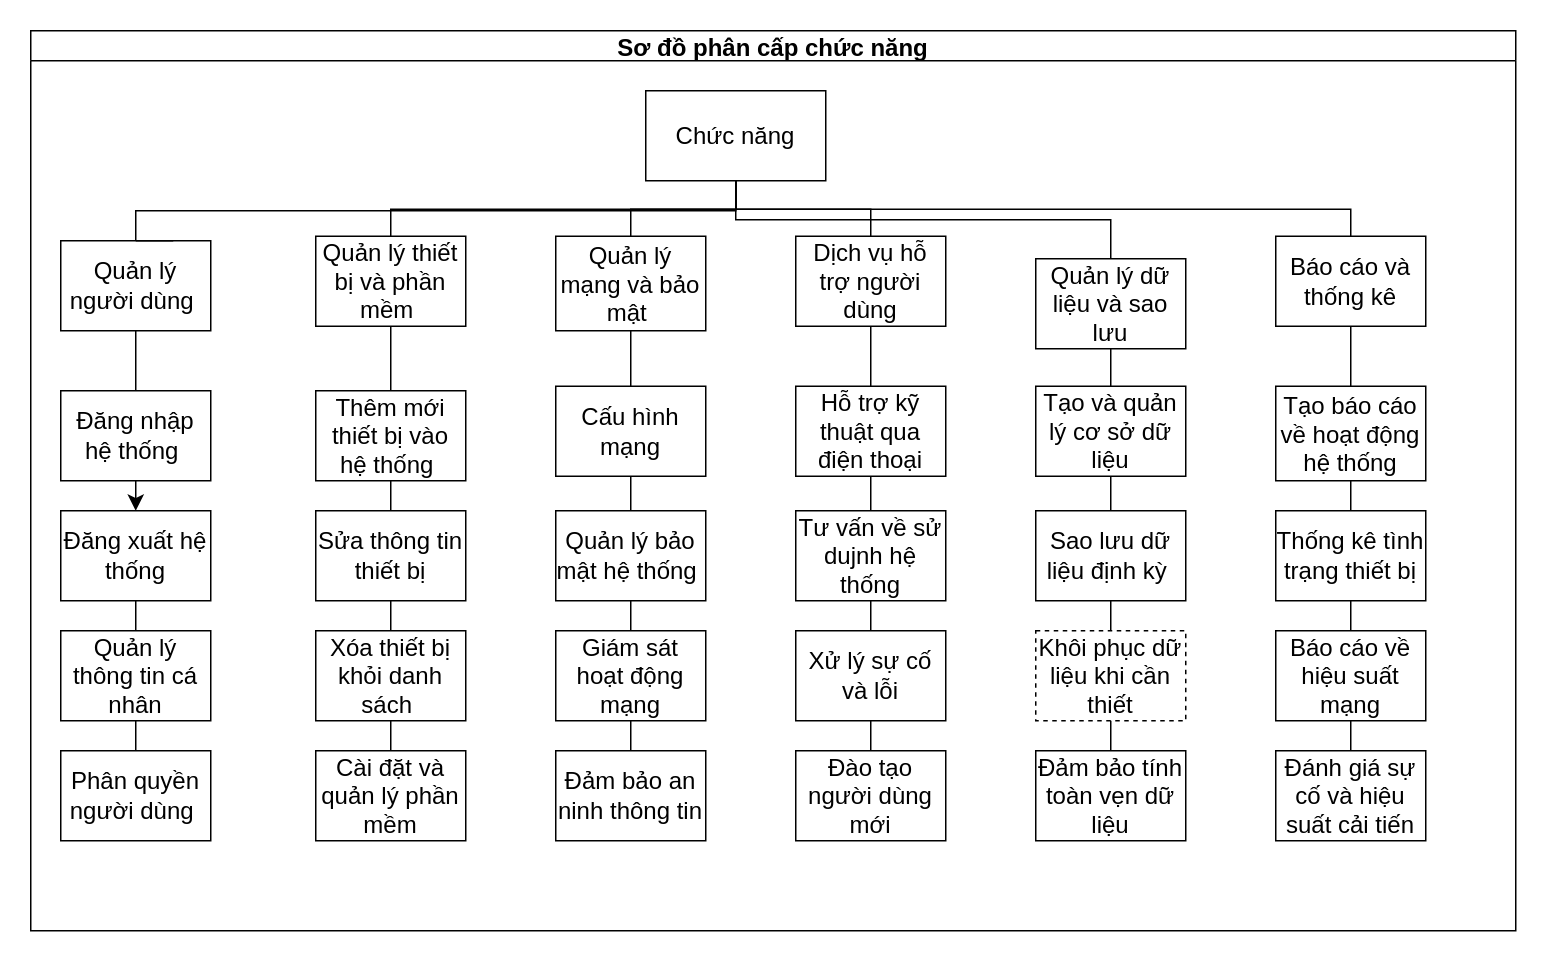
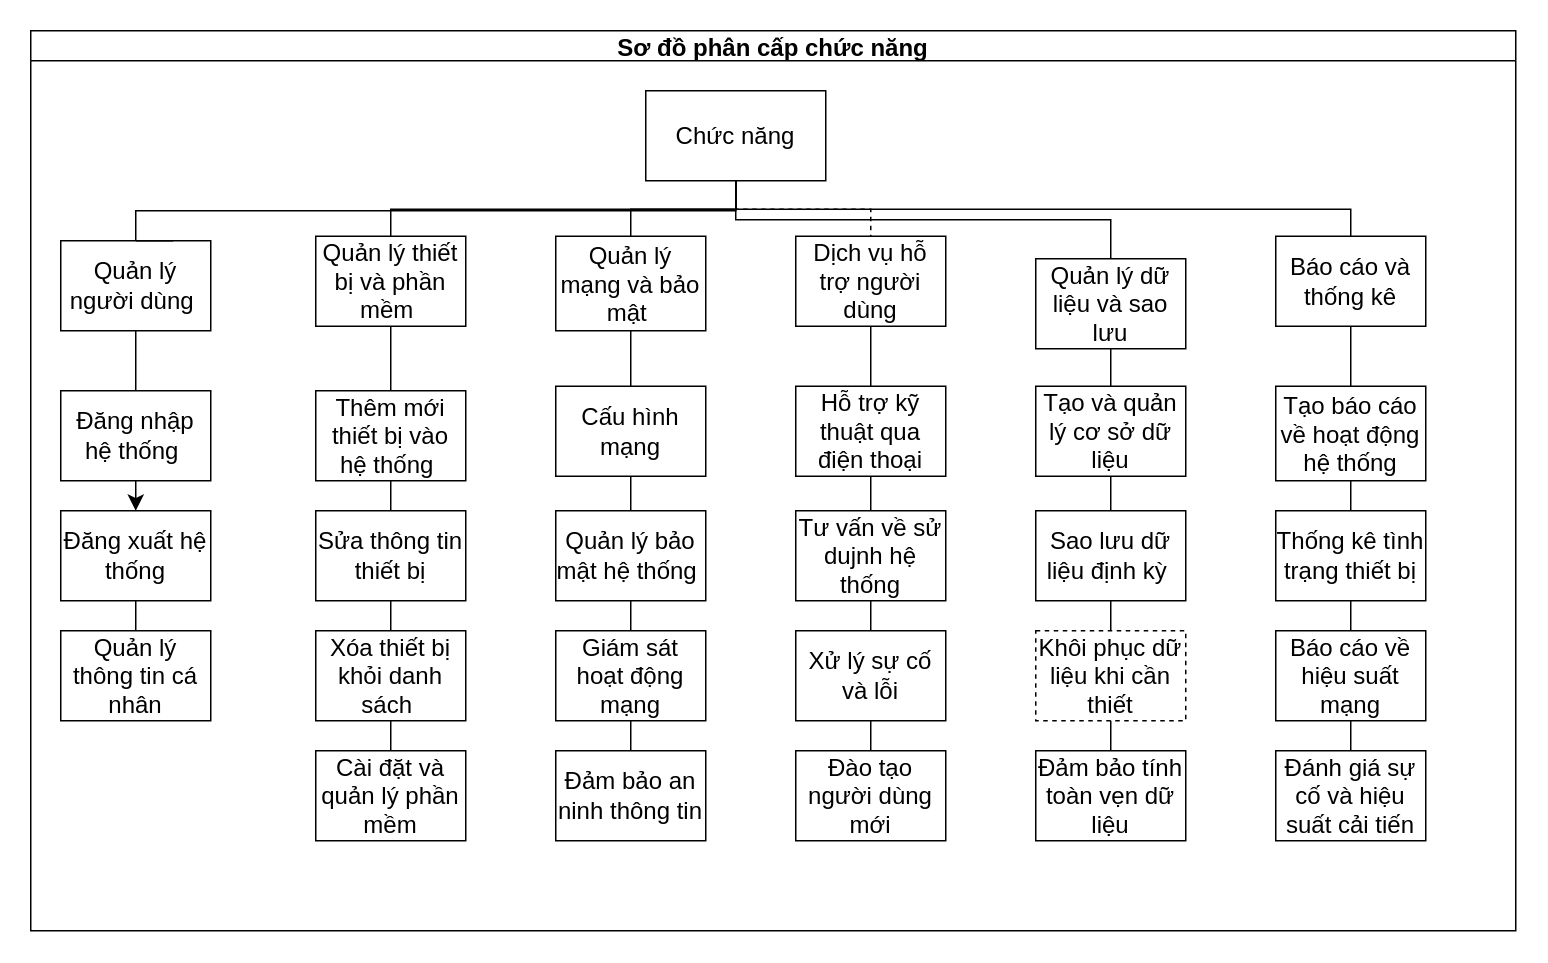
edge "Chức năng" -- "Dịch vụ hỗ trợ người dùng": style solid -> dashed
edge "Quản lý thông tin cá nhân" -- "Phân quyền người dùng": removed
node "Phân quyền người dùng": removed
